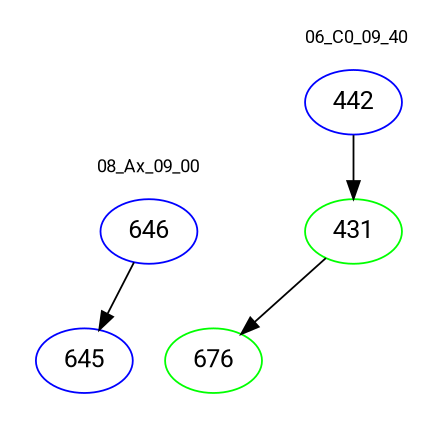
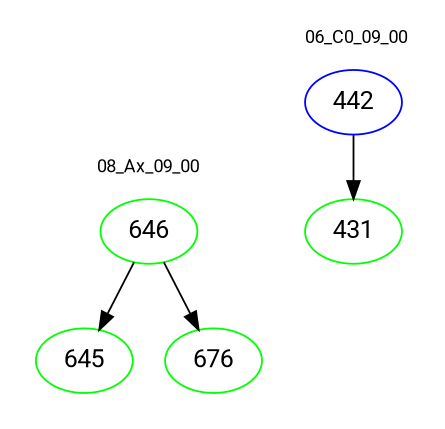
cluster "06_C0_09_40": label "06_C0_09_40" -> "06_C0_09_00"
node "646": color blue -> green
edge "431" -> "676": now "646" -> "676"
node "645": color blue -> green
